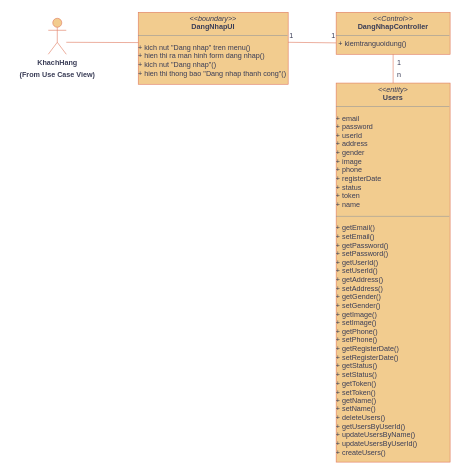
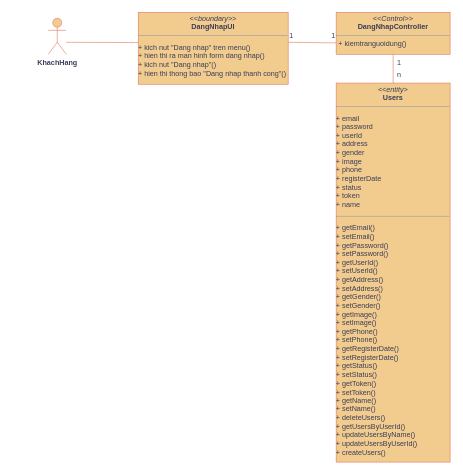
node "(From Use Case View)": removed
